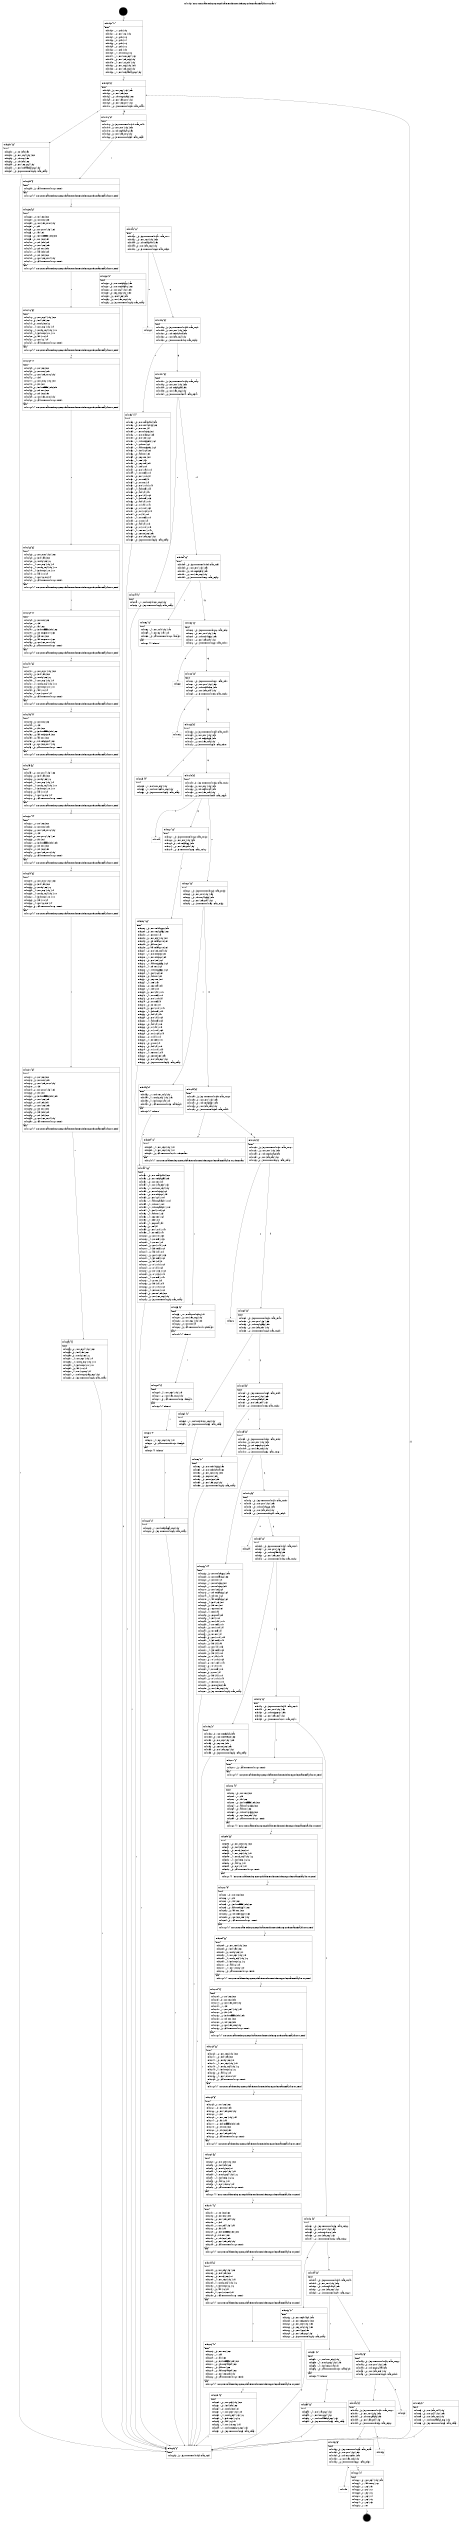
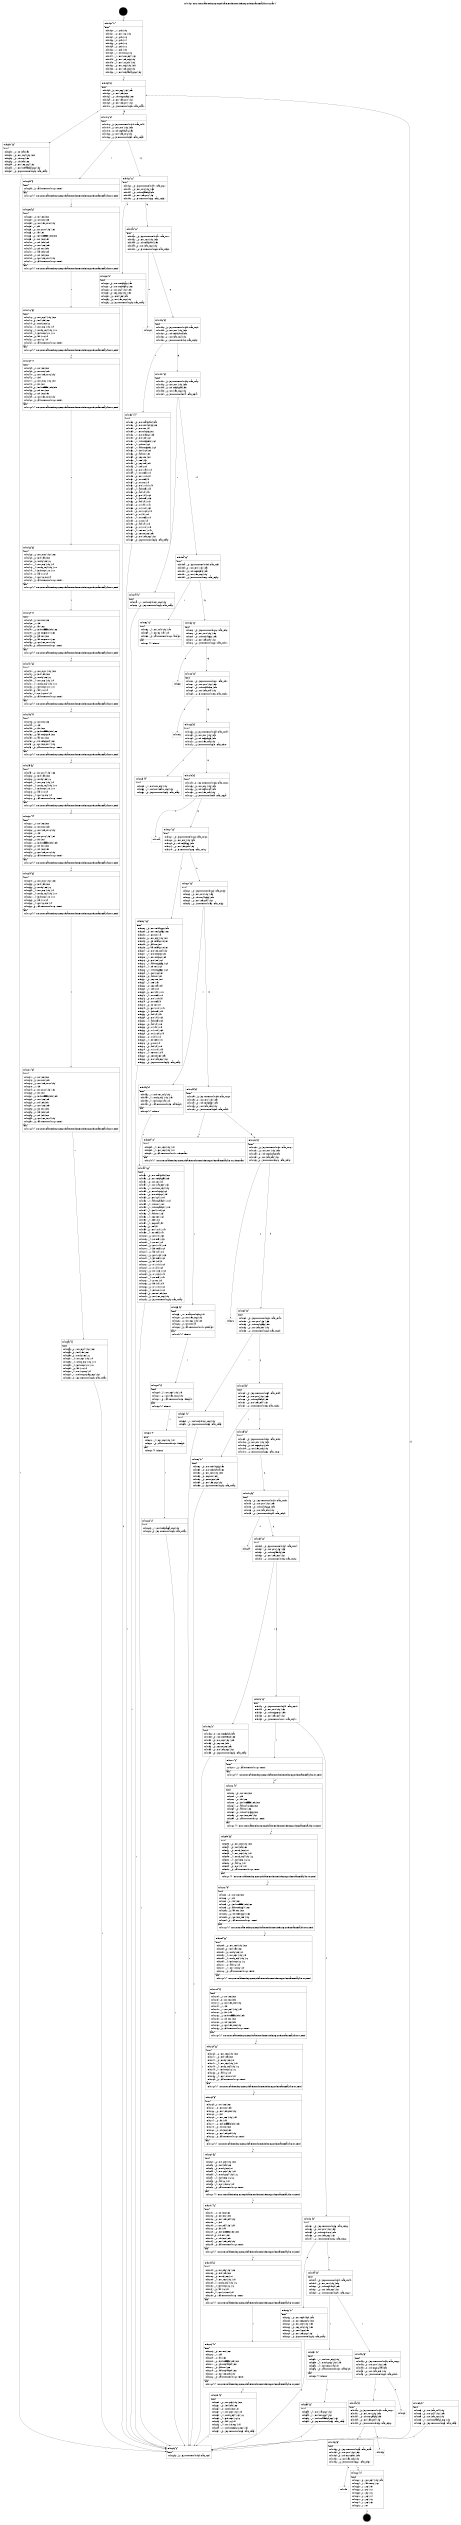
node "0x401b8c [22]": added
edge "0x401c4e [25]" -> "0x401c80 [25]": now "0x401c67 [25]" -> "0x401c80 [25]"
node "0x402256 [144]": removed
edge "0x4020e9 [36]" -> "0x40210d [46]": removed, label "1"
